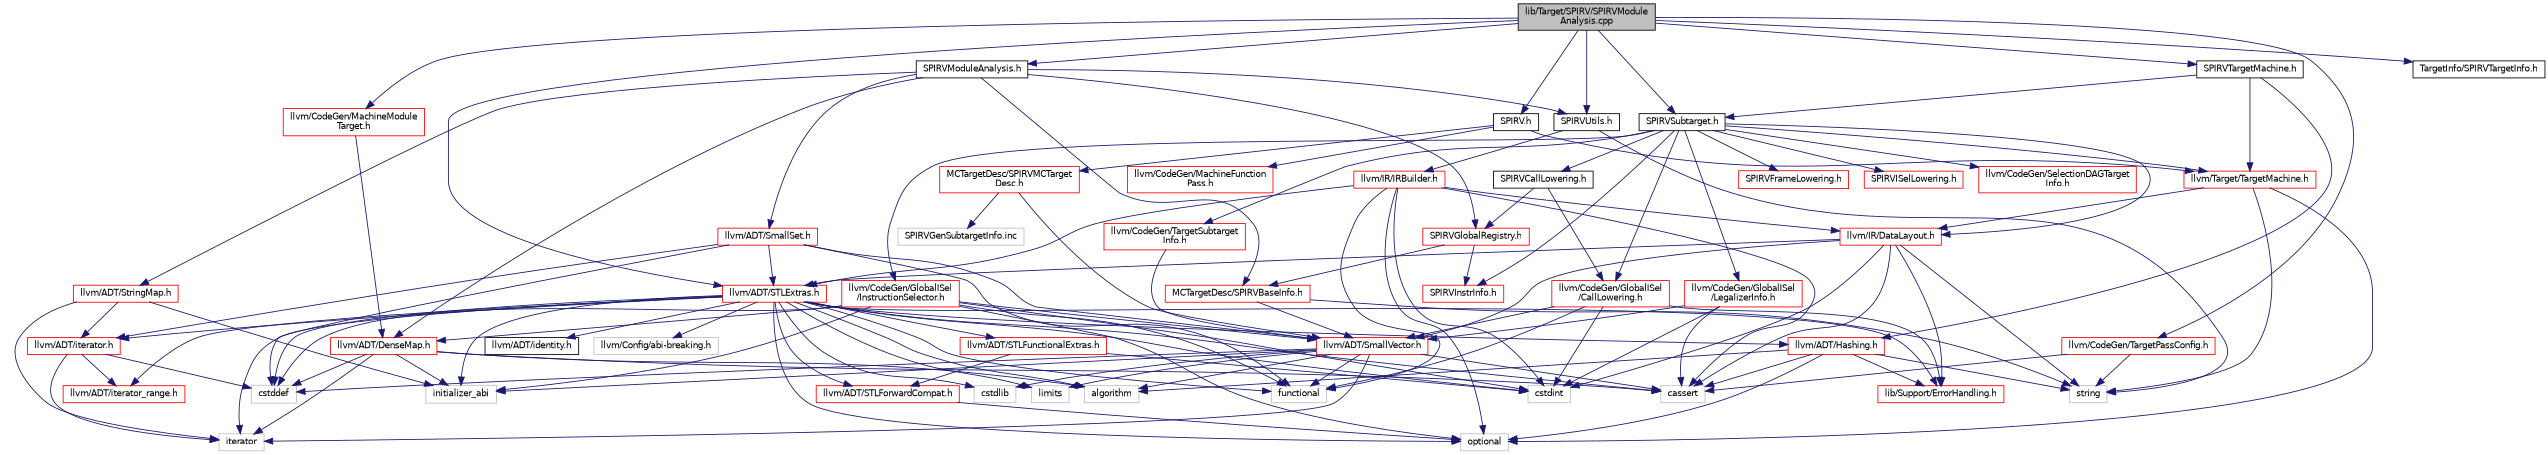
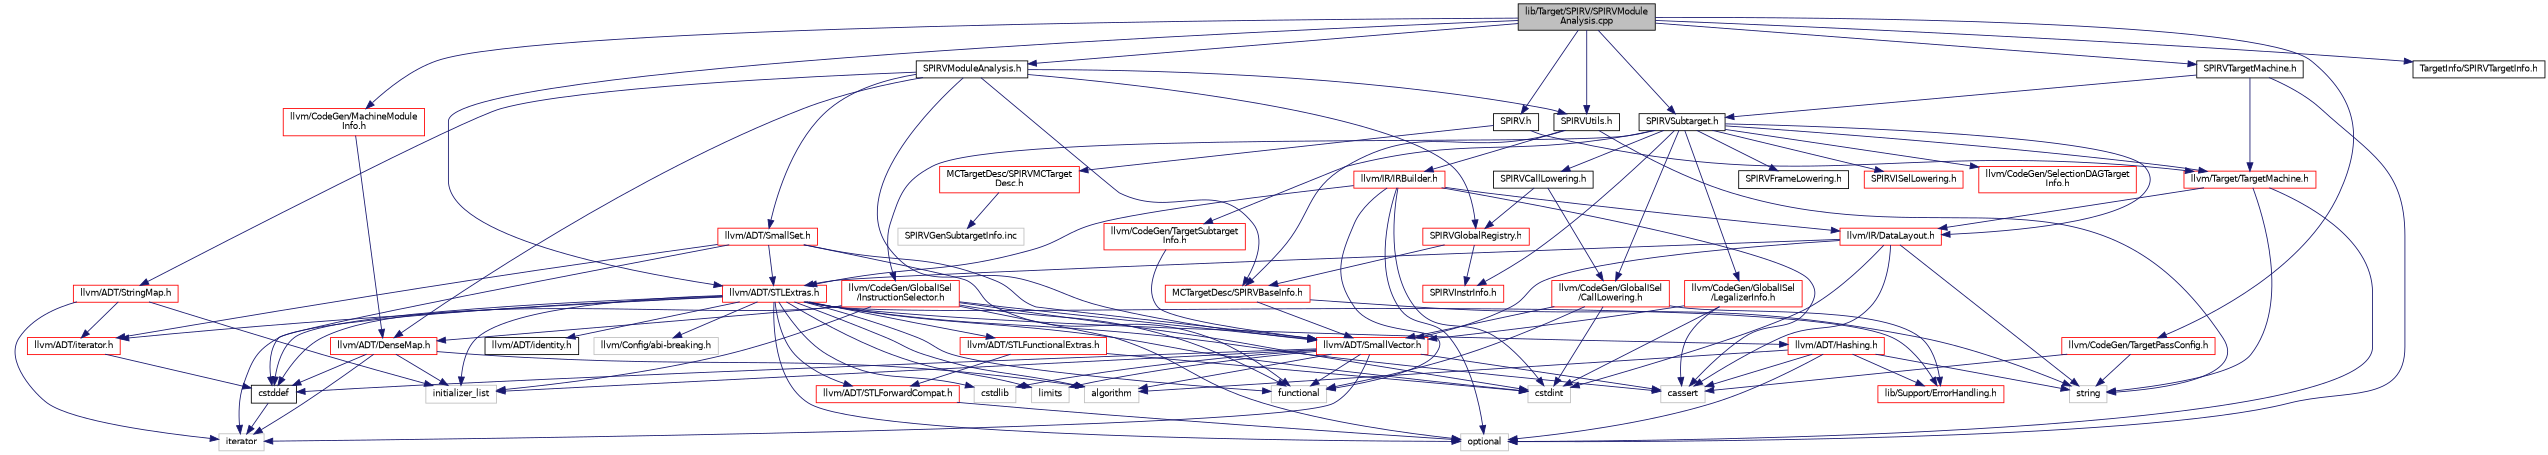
node "llvm/CodeGen/MachineModule Target.h": label "llvm/CodeGen/MachineModule Target.h" -> "llvm/CodeGen/MachineModule Info.h"
edge "SPIRVUtils.h" -> "MCTargetDesc/SPIRVBaseInfo.h": added
node "llvm/CodeGen/MachineFunction Pass.h": removed
node "SPIRVFrameLowering.h": color red -> black
edge "SPIRVTargetMachine.h" -> "llvm/ADT/Hashing.h": now "SPIRVTargetMachine.h" -> "optional"
edge "MCTargetDesc/SPIRVMCTarget Desc.h" -> "llvm/ADT/SmallVector.h": now "SPIRVModuleAnalysis.h" -> "llvm/ADT/SmallVector.h"
edge "llvm/IR/DataLayout.h" -> "lib/Support/ErrorHandling.h": removed
edge "llvm/ADT/DenseMap.h" -> "cassert": removed
node "llvm/ADT/iterator_range.h": removed
node "cstddef": color grey75 -> black
node "initializer_abi": label "initializer_abi" -> "initializer_list"
edge "llvm/ADT/iterator.h" -> "iterator": now "cstddef" -> "iterator"
